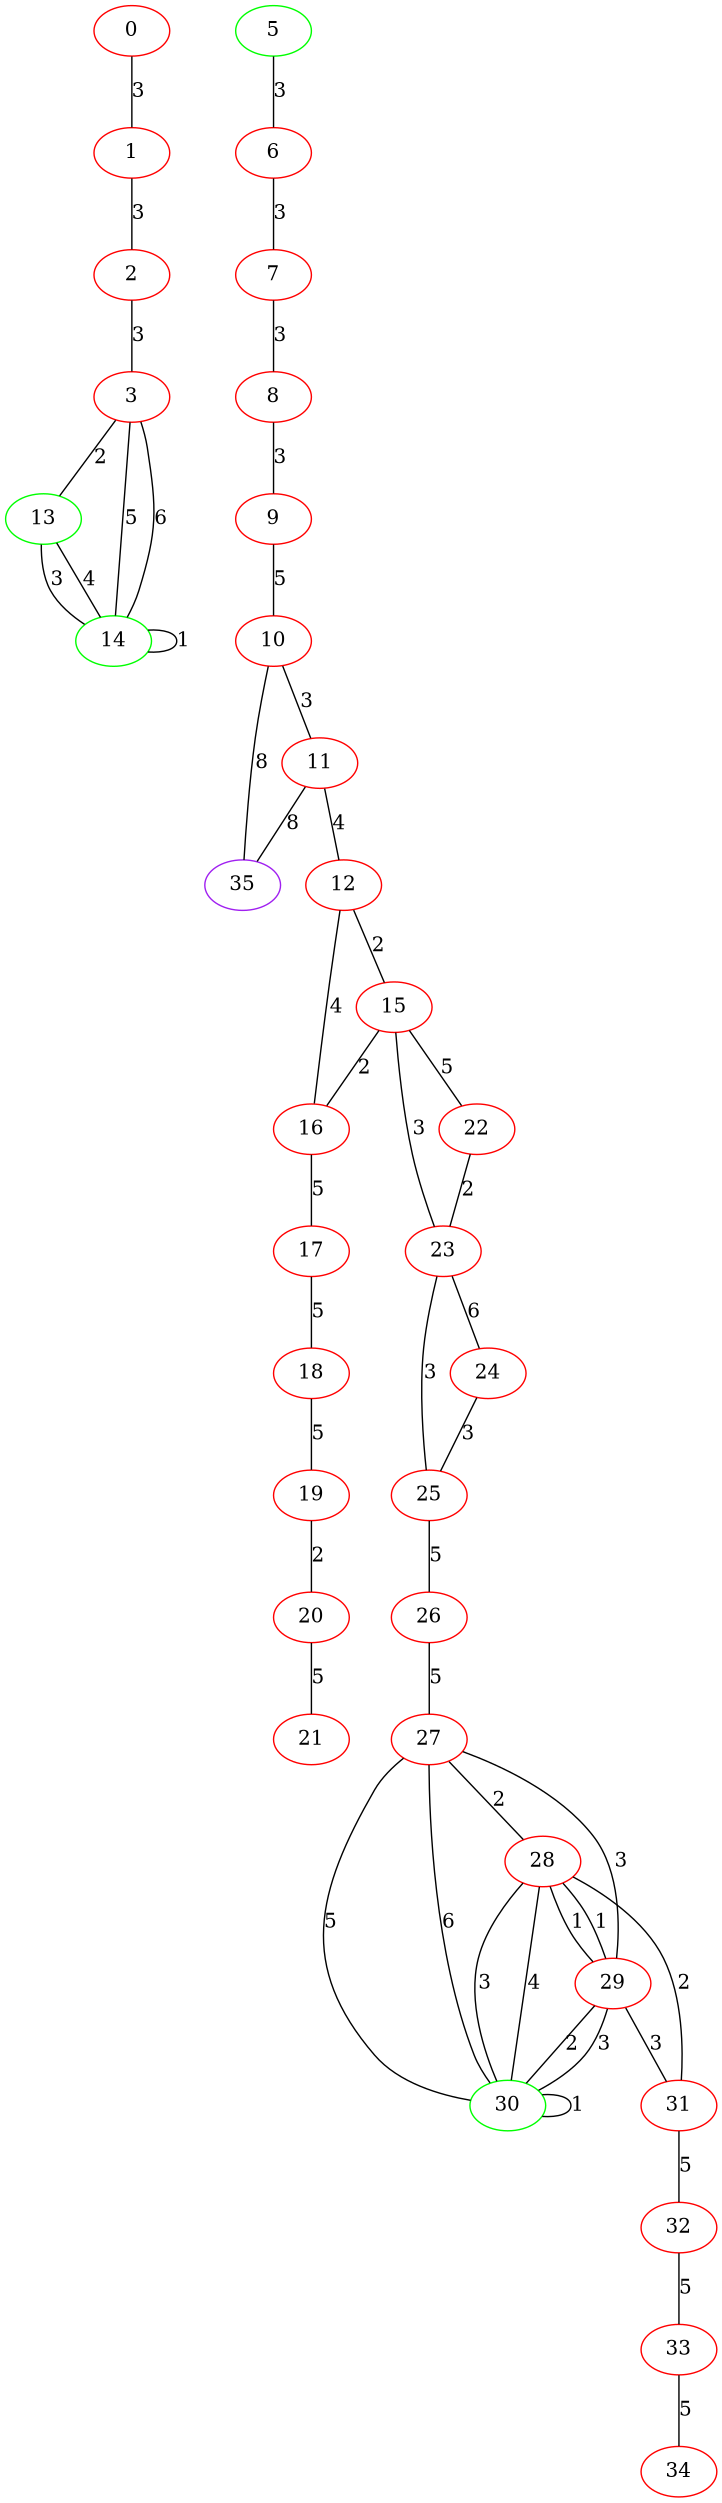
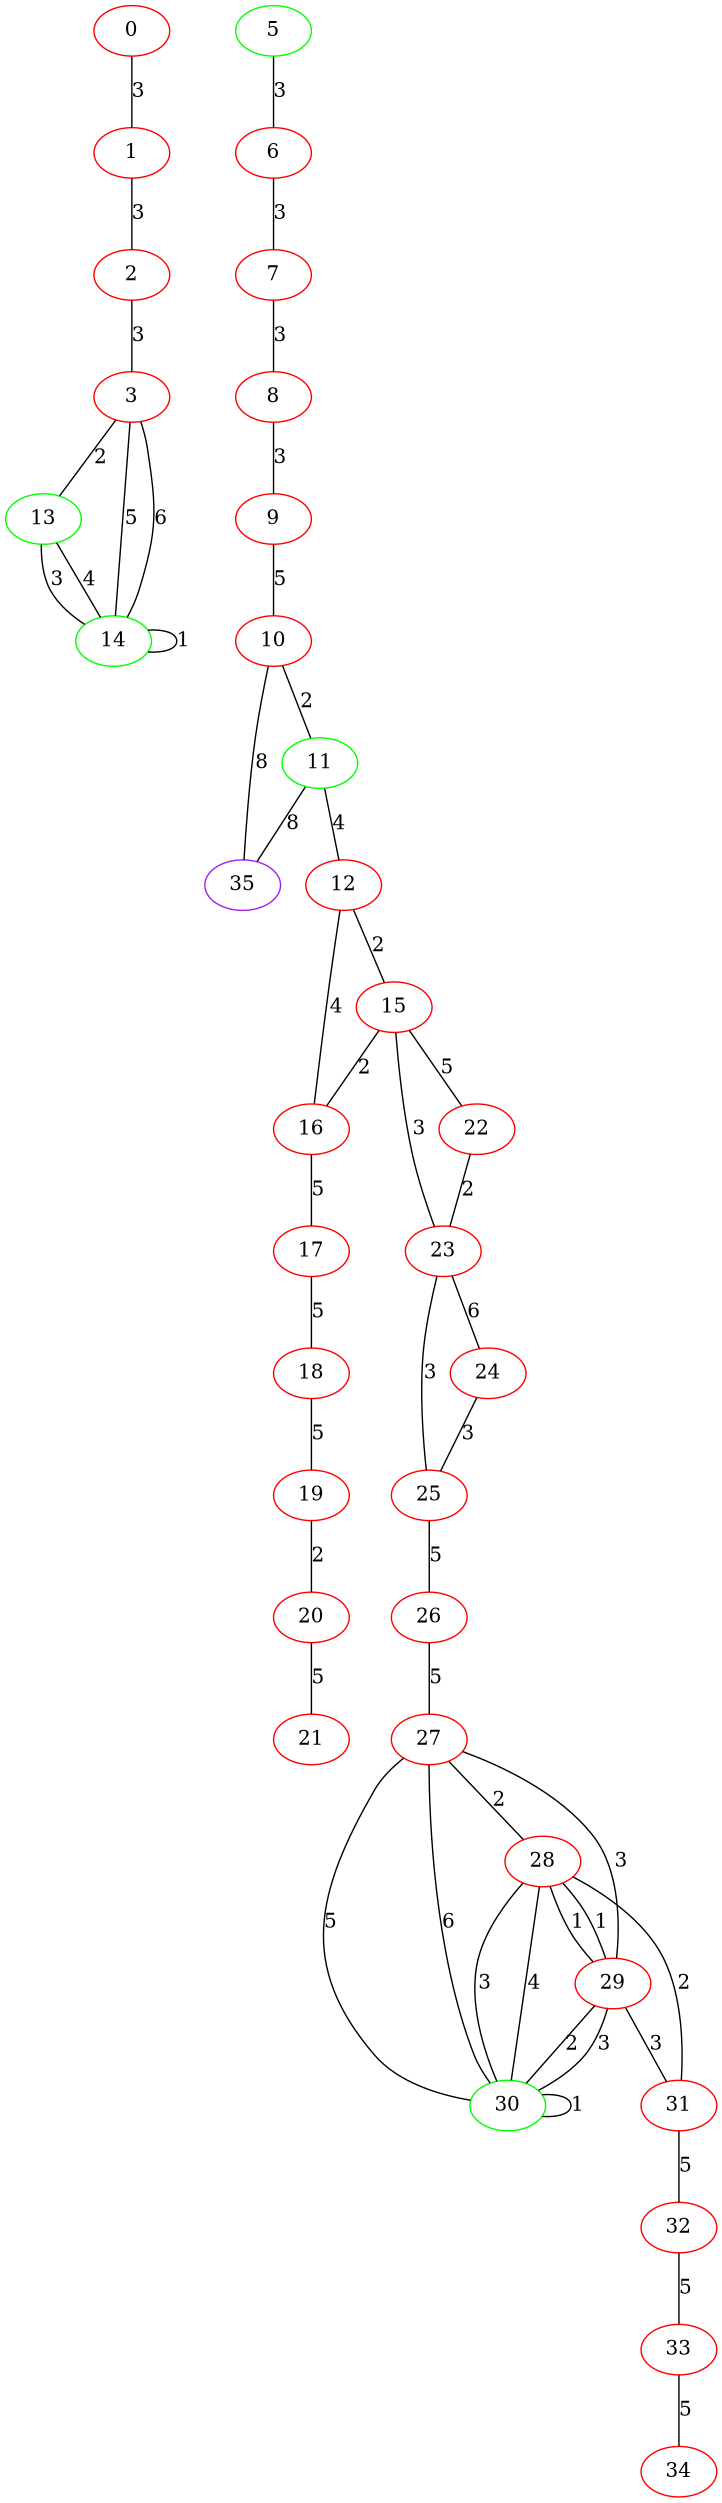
edge "10" -- "11": label "3" -> "2"
node "11": color red -> green
